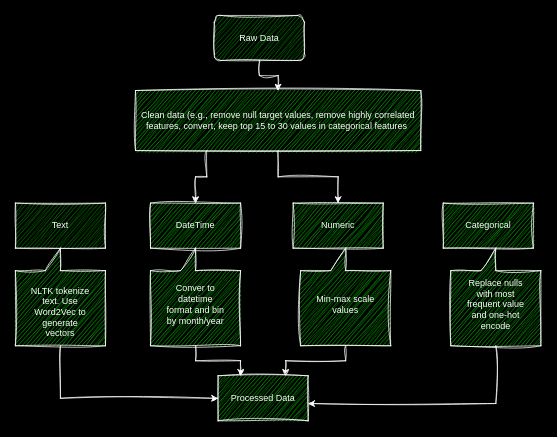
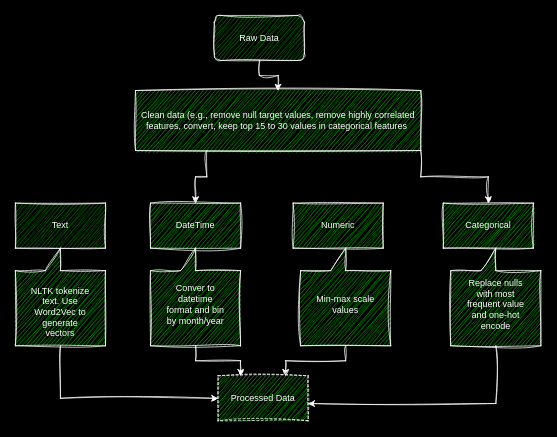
edge "Clean data (e.g., remove null target values, remove highly correlated features, convert, keep top 15 to 30 values in categorical features" -> "Numeric": removed
edge "Clean data (e.g., remove null target values, remove highly correlated features, convert, keep top 15 to 30 values in categorical features" -> "Categorical": added
node "Processed Data": style solid -> dashed
